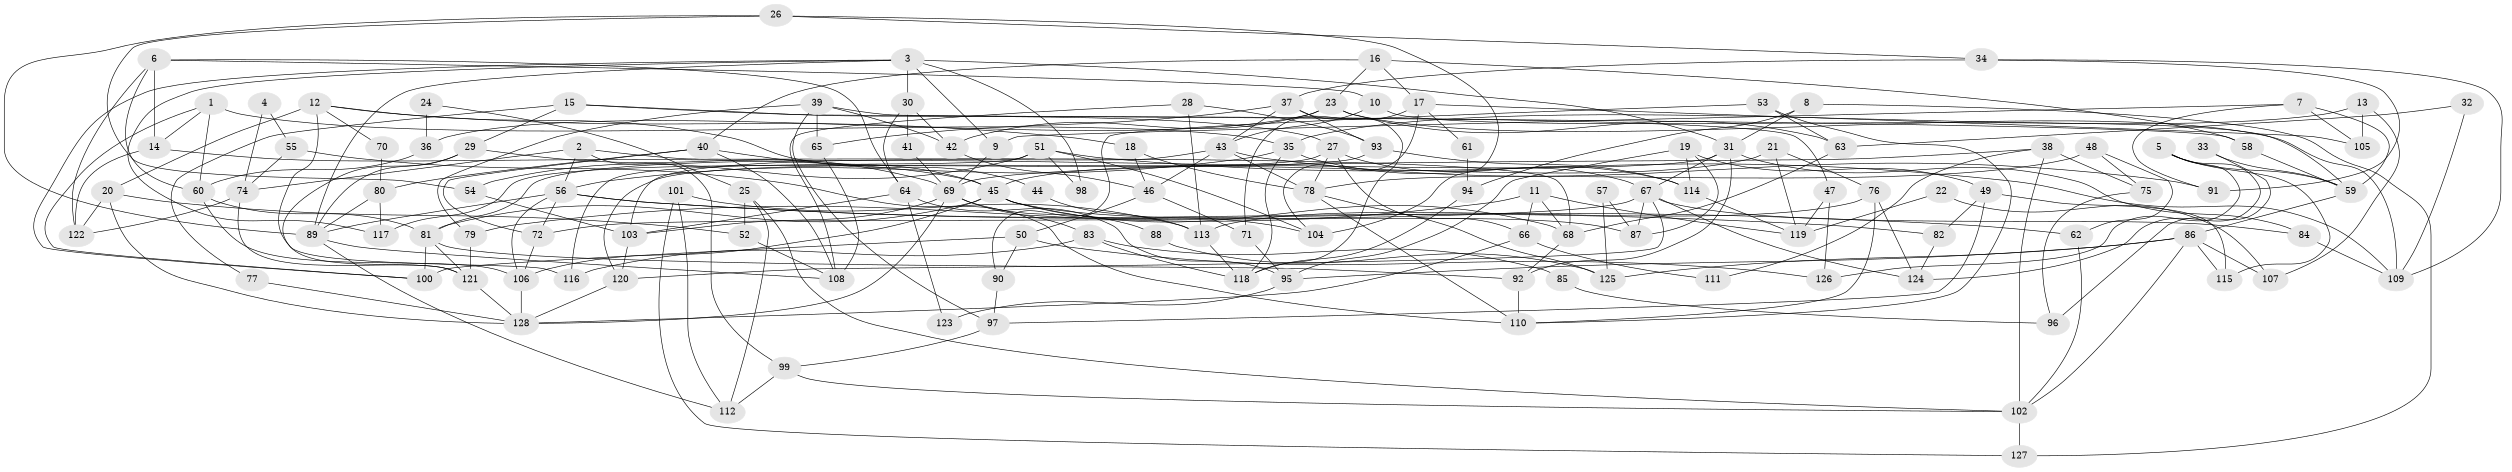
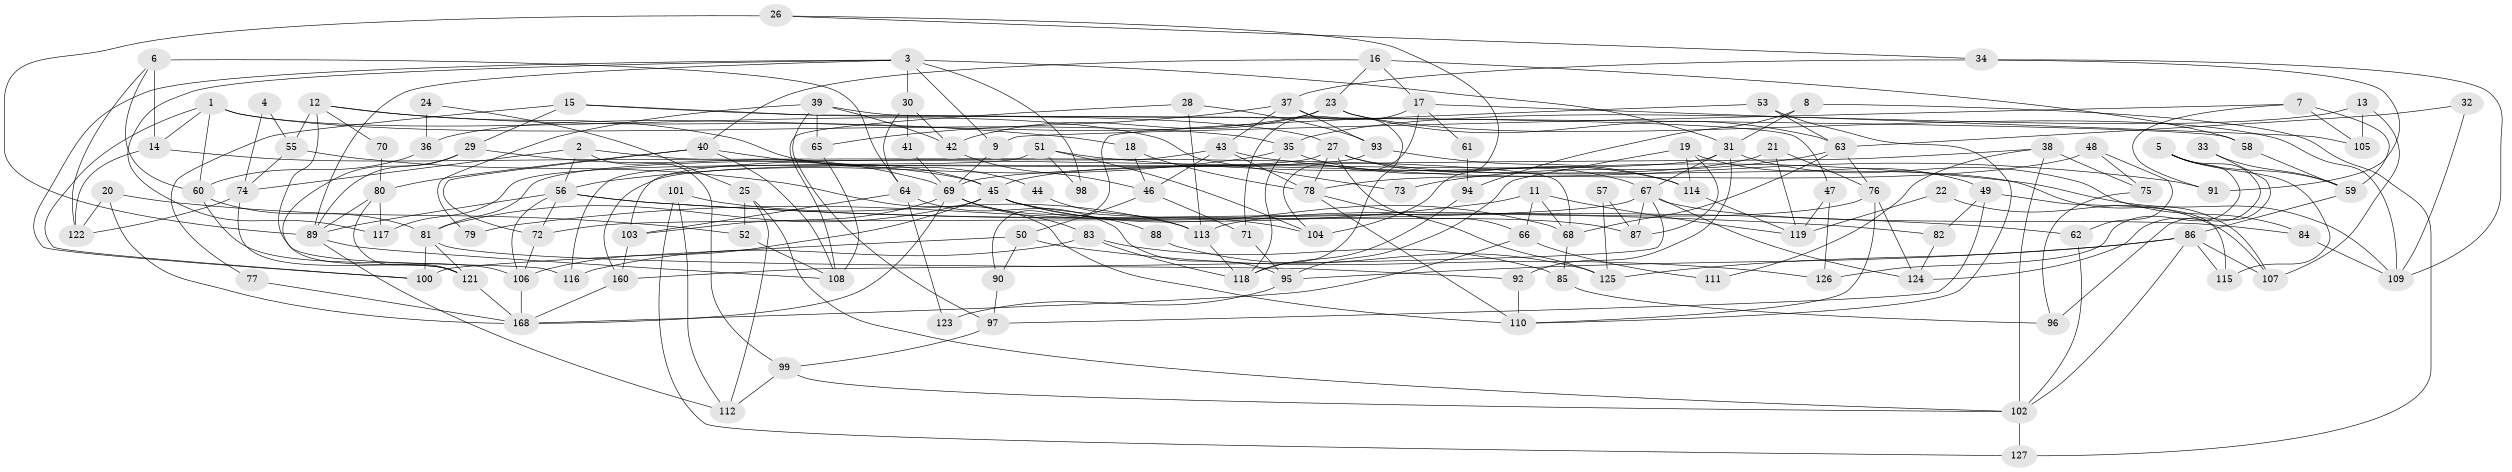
node "10": removed
edge "12" -- "20": now "12" -- "55"
edge "63" -- "76": added
edge "27" -- "107": added
node "54": removed
node "73": added
edge "68" -- "92": now "68" -- "85"
edge "79" -- "121": now "80" -- "121"
node "120": label "120" -> "160"
node "128": label "128" -> "168"
